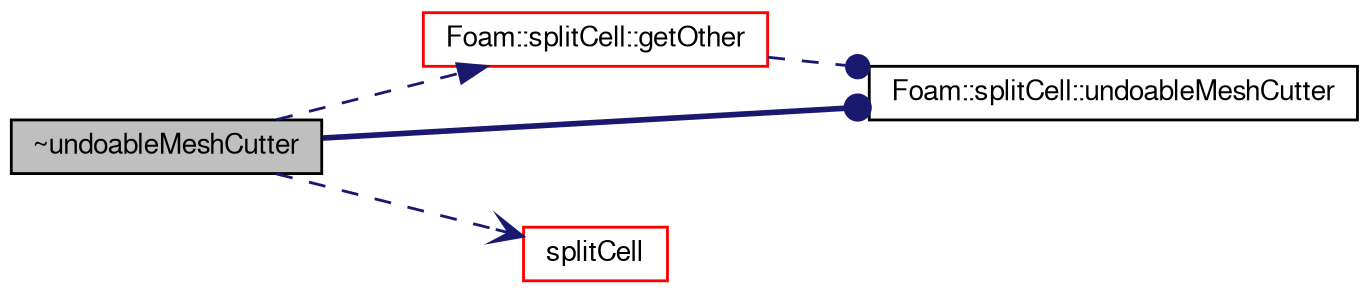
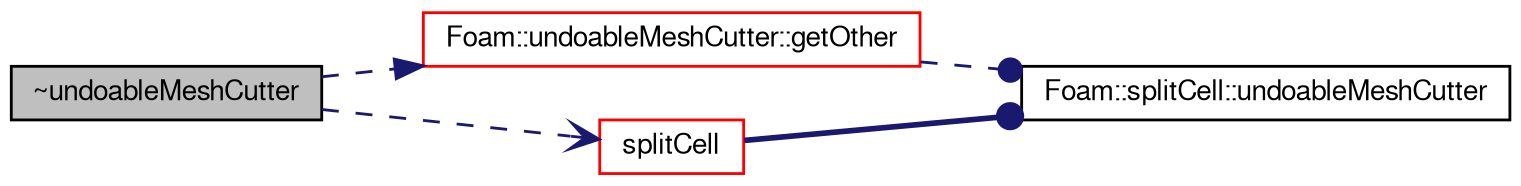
node "Foam::splitCell::getOther": label "Foam::splitCell::getOther" -> "Foam::undoableMeshCutter::getOther"
edge "~undoableMeshCutter" -> "Foam::splitCell::undoableMeshCutter": now "splitCell" -> "Foam::splitCell::undoableMeshCutter"
